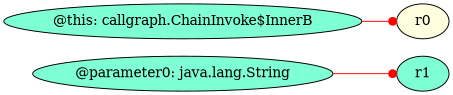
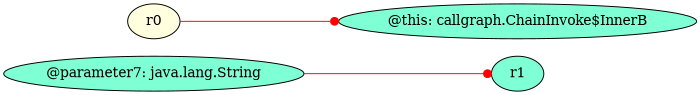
edge "@this: callgraph.ChainInvoke$InnerB" -> "r0": reversed
node "@parameter0: java.lang.String": label "@parameter0: java.lang.String" -> "@parameter7: java.lang.String"
